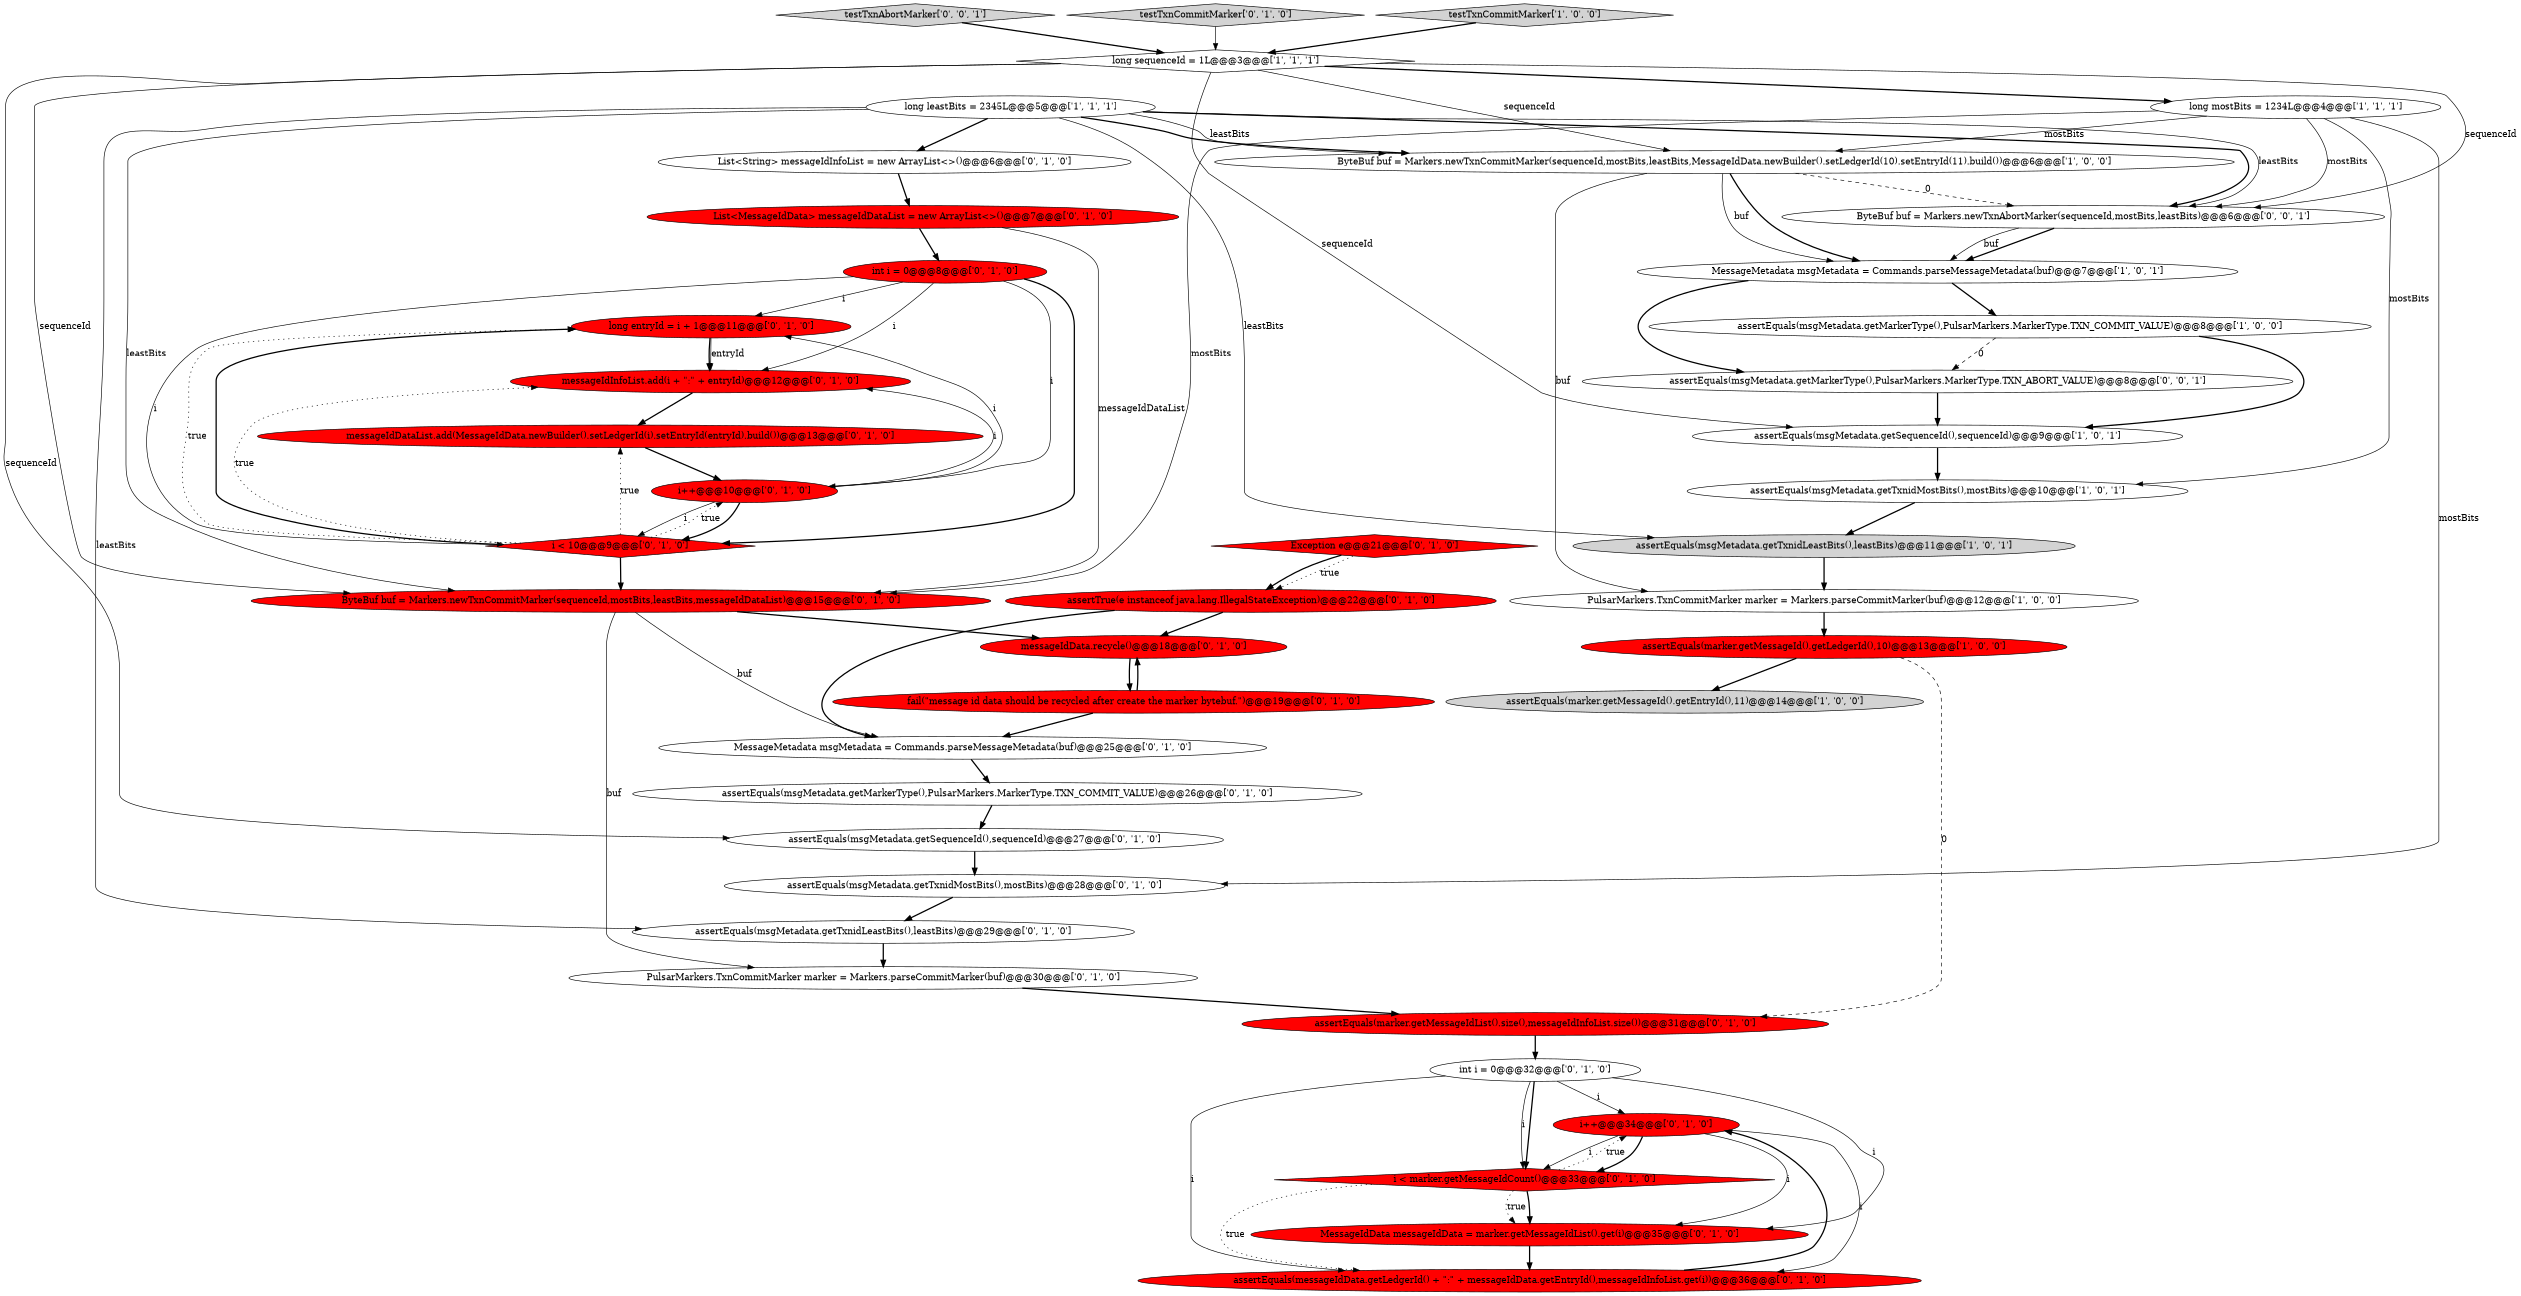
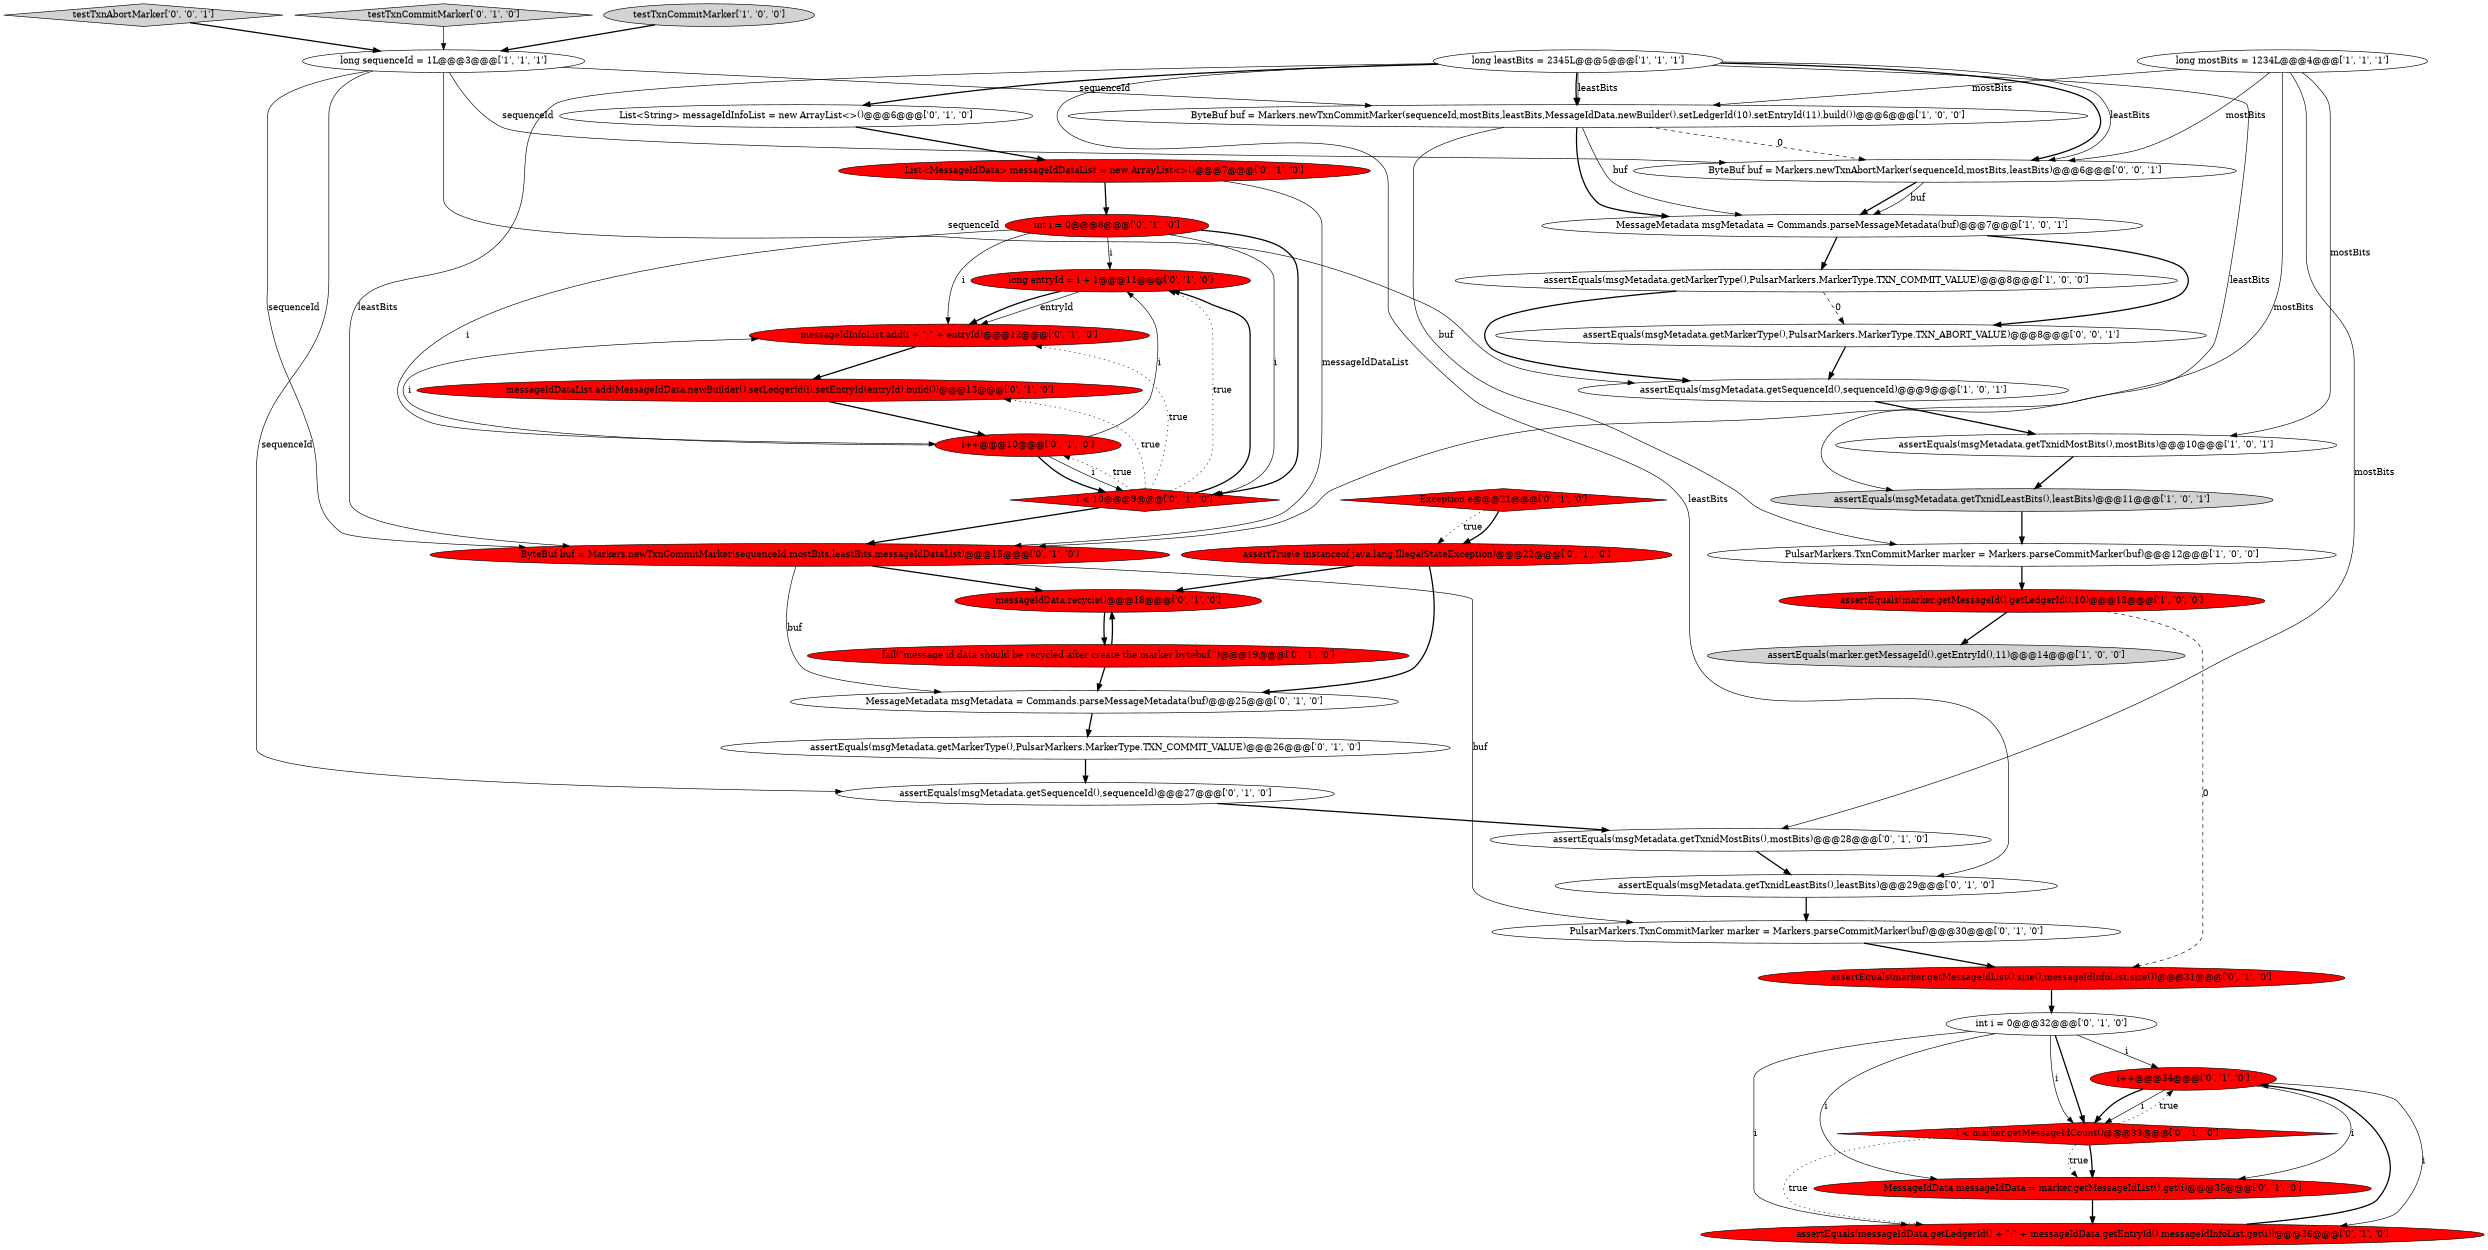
node "testTxnCommitMarker['1', '0', '0']": shape diamond -> ellipse
node "long sequenceId = 1L@@@3@@@['1', '1', '1']": shape diamond -> ellipse
edge "long sequenceId = 1L@@@3@@@['1', '1', '1']" -> "long mostBits = 1234L@@@4@@@['1', '1', '1']": removed
